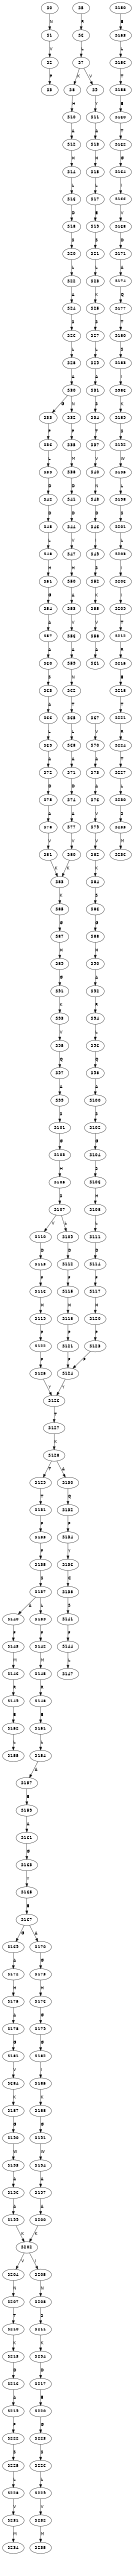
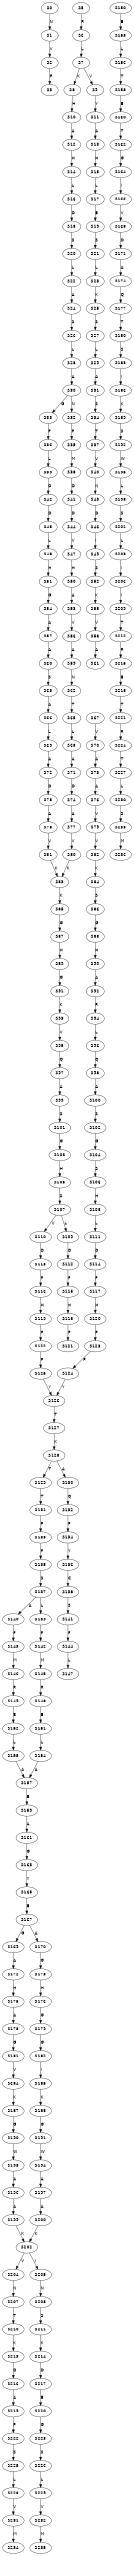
node "S986": label "S986" -> "S186"
edge "S121" -> "S124": removed, label "F"
edge "S155" -> "S157": added, label "A"
node "S294": label "S294" -> "S214"
